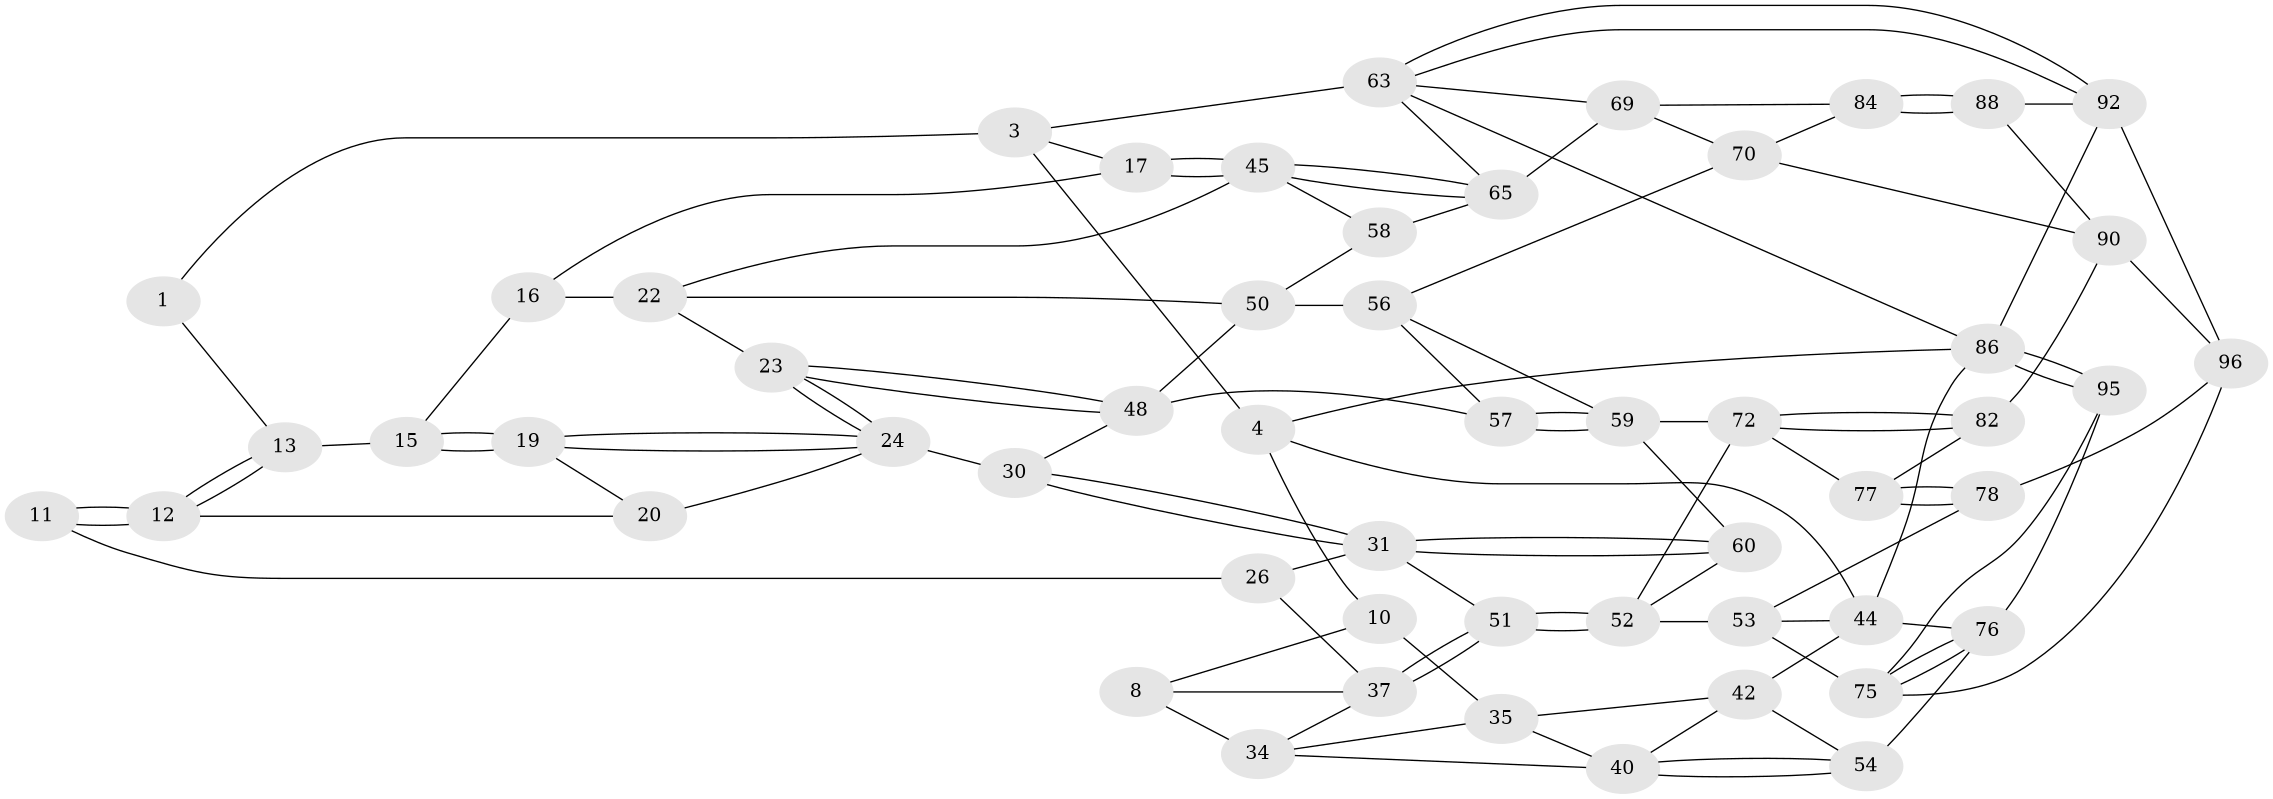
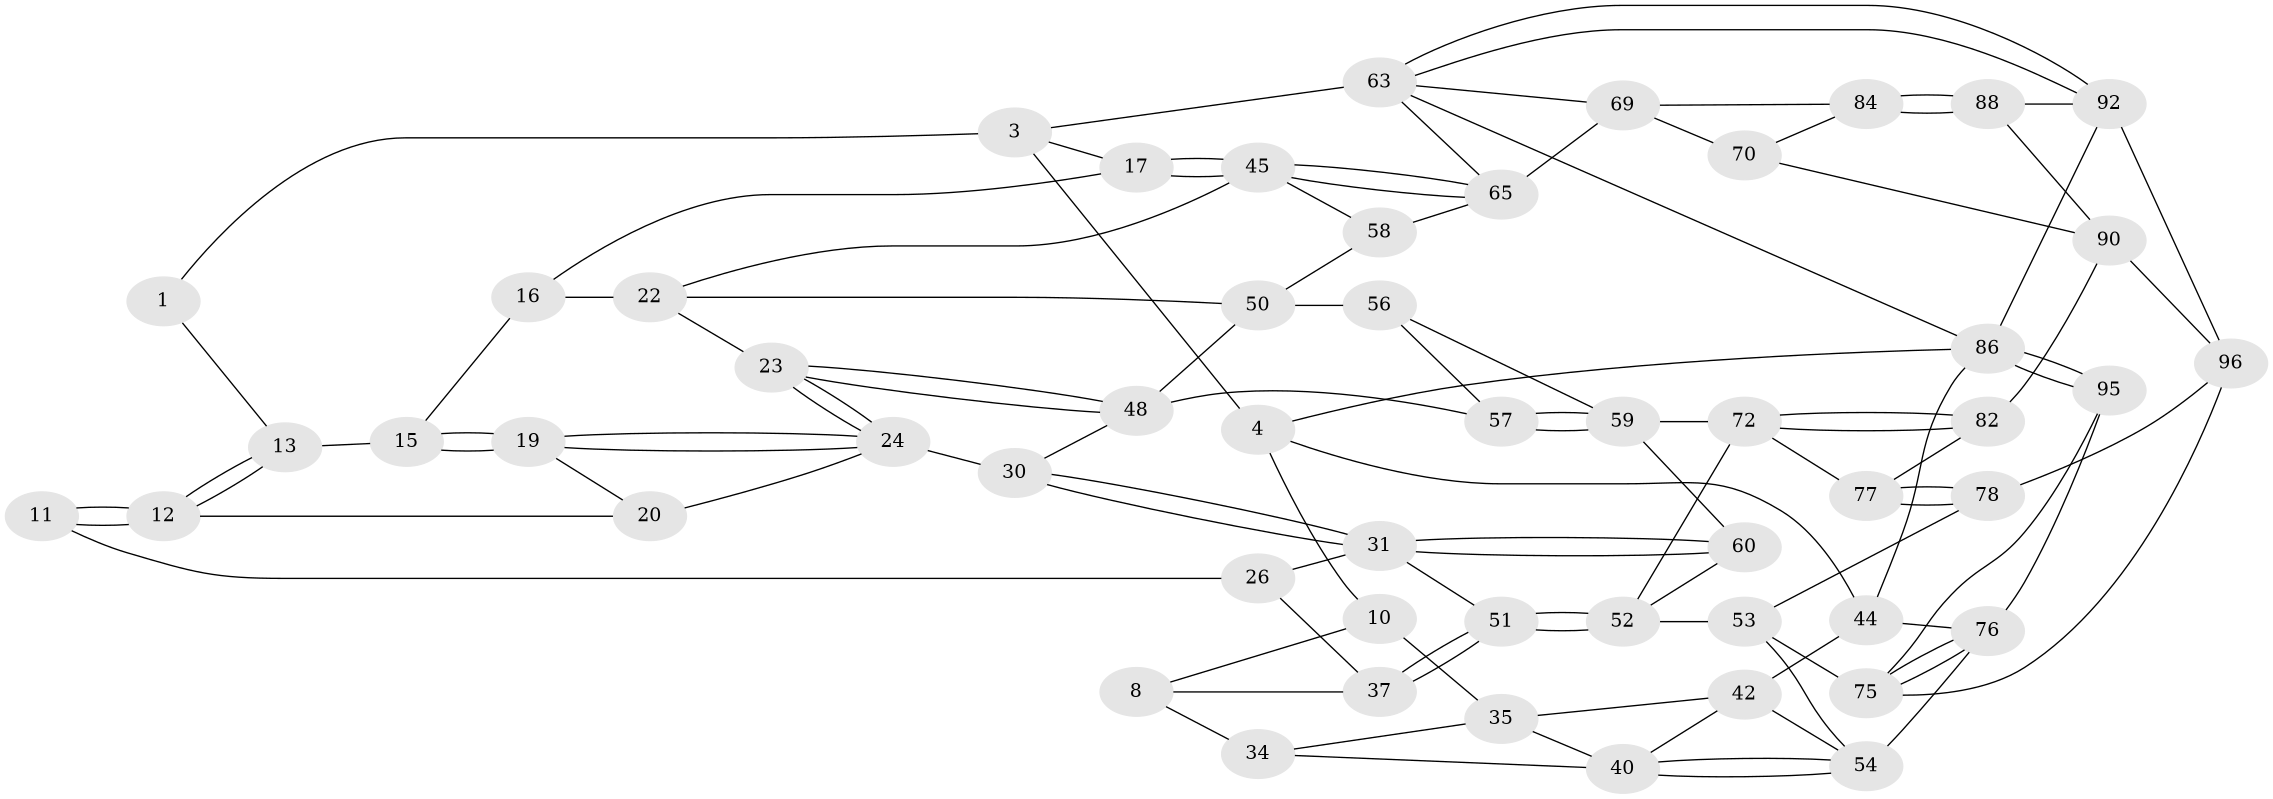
edge "70" -- "56": removed
edge "44" -- "53": now "54" -- "53"
edge "37" -- "34": removed
